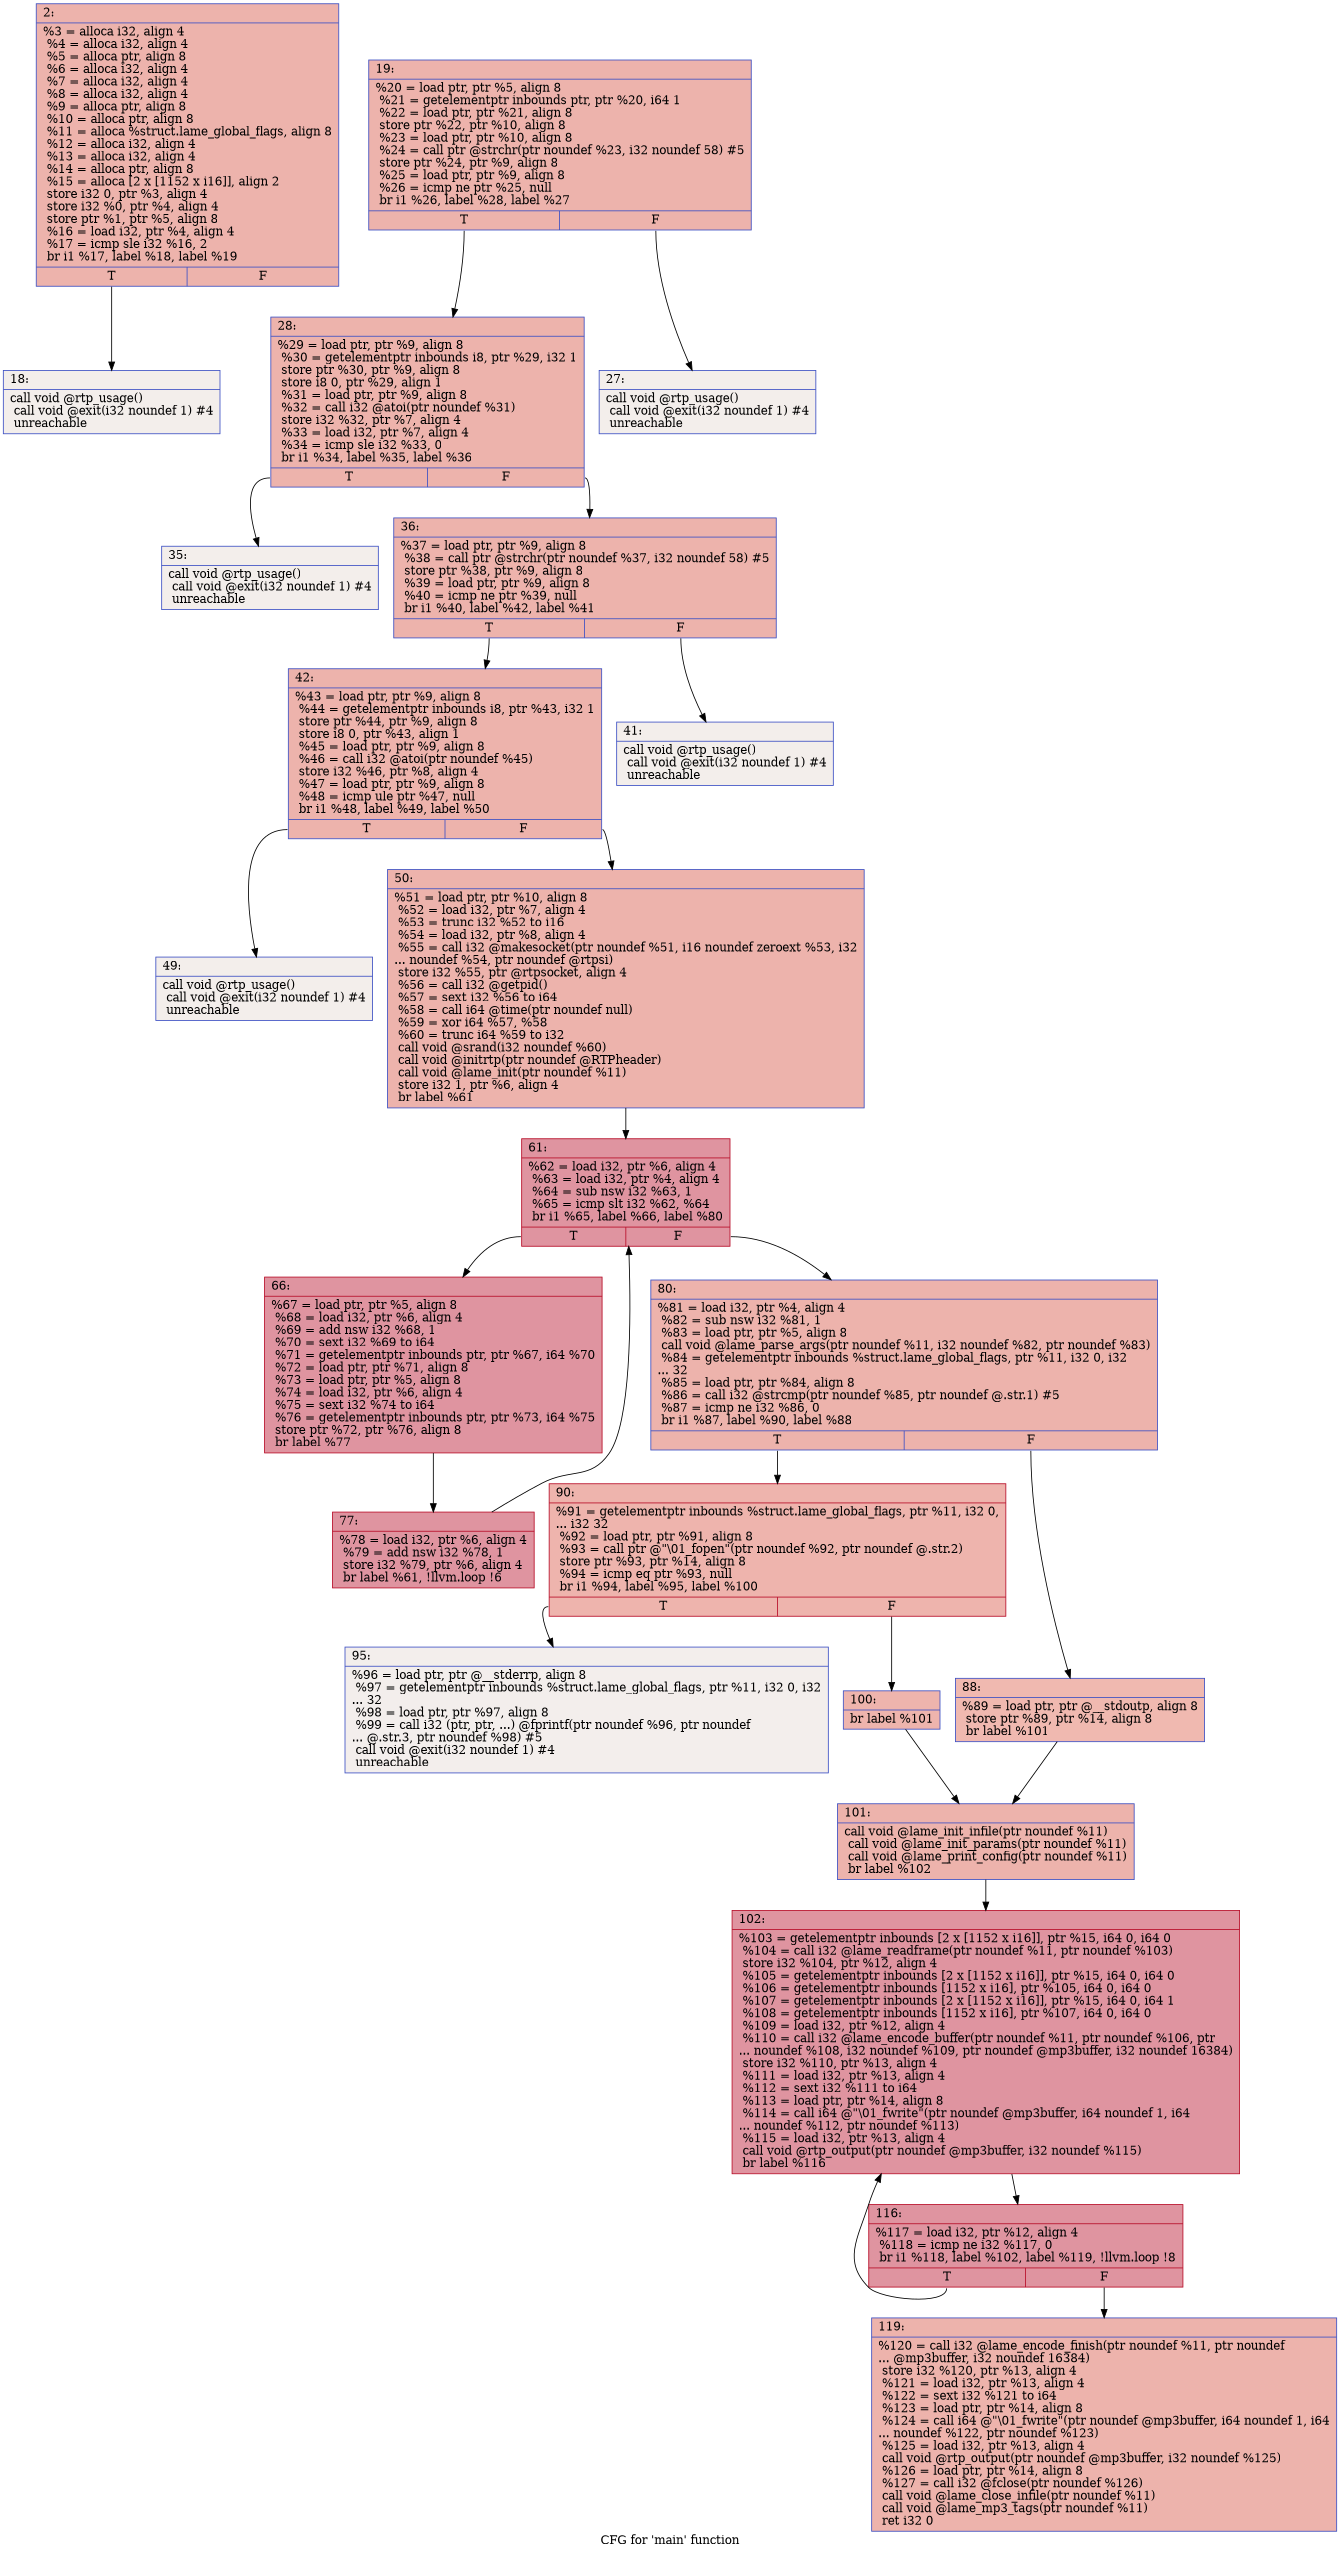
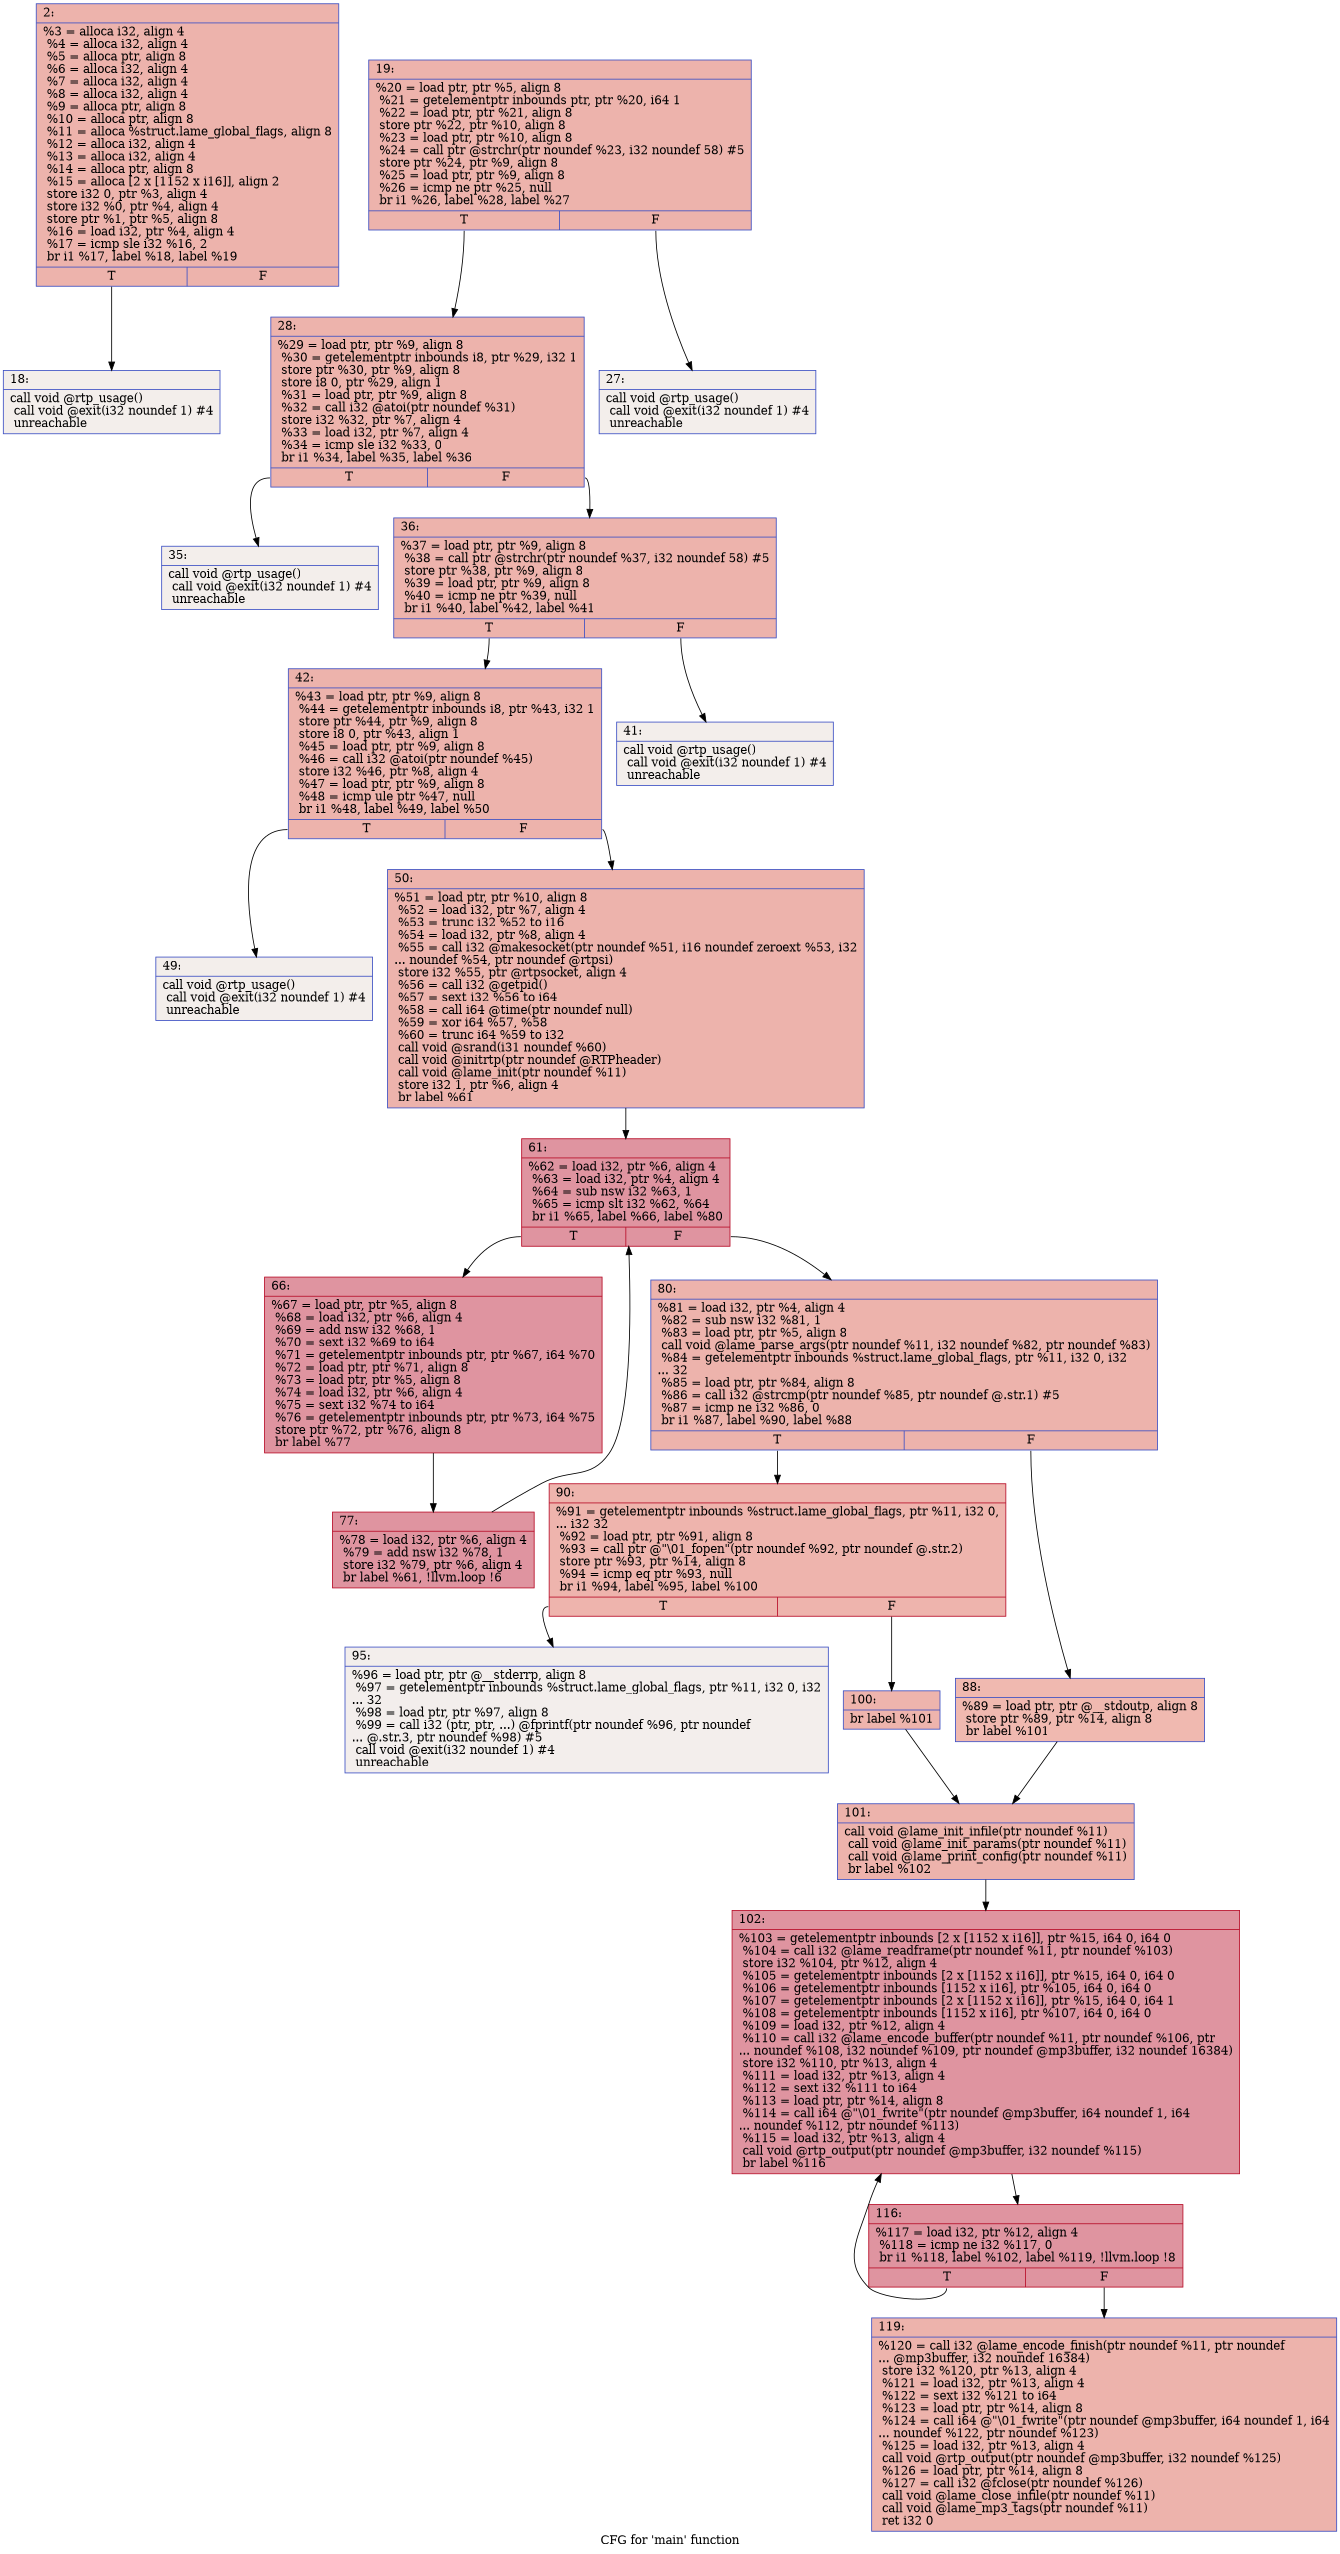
node "50:": text "call void @srand(i32 noundef %60)" -> "call void @srand(i31 noundef %60)"
